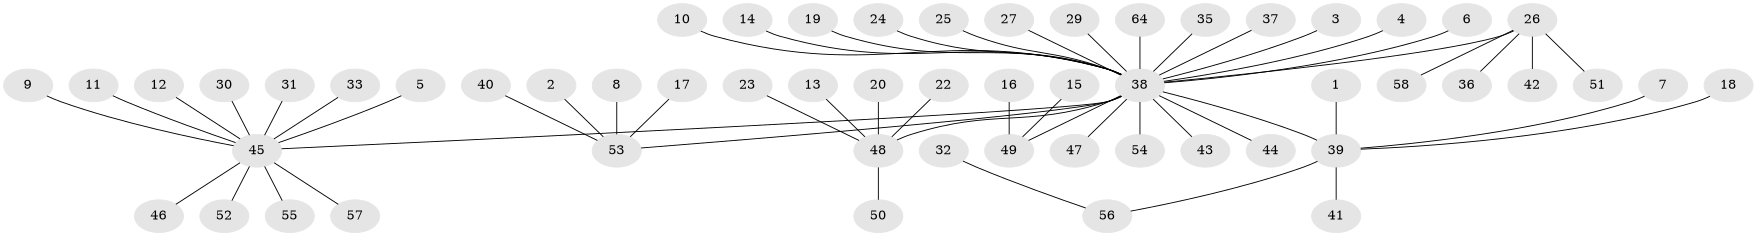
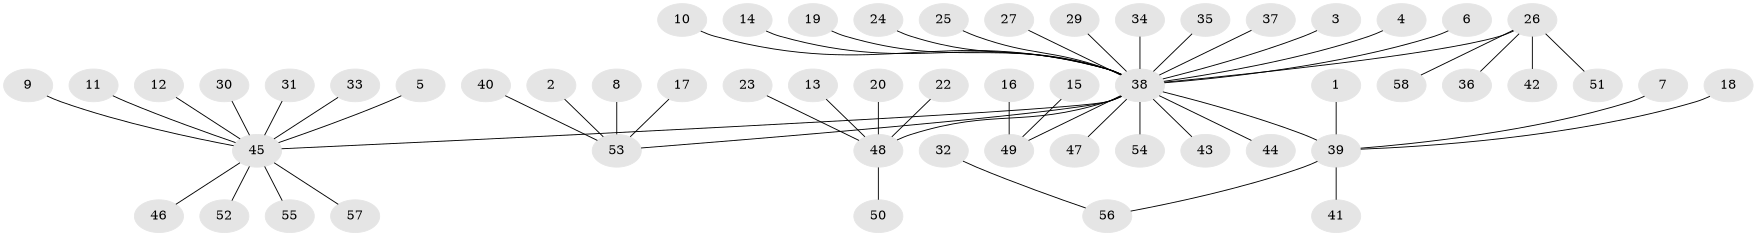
node "64": label "64" -> "34"
